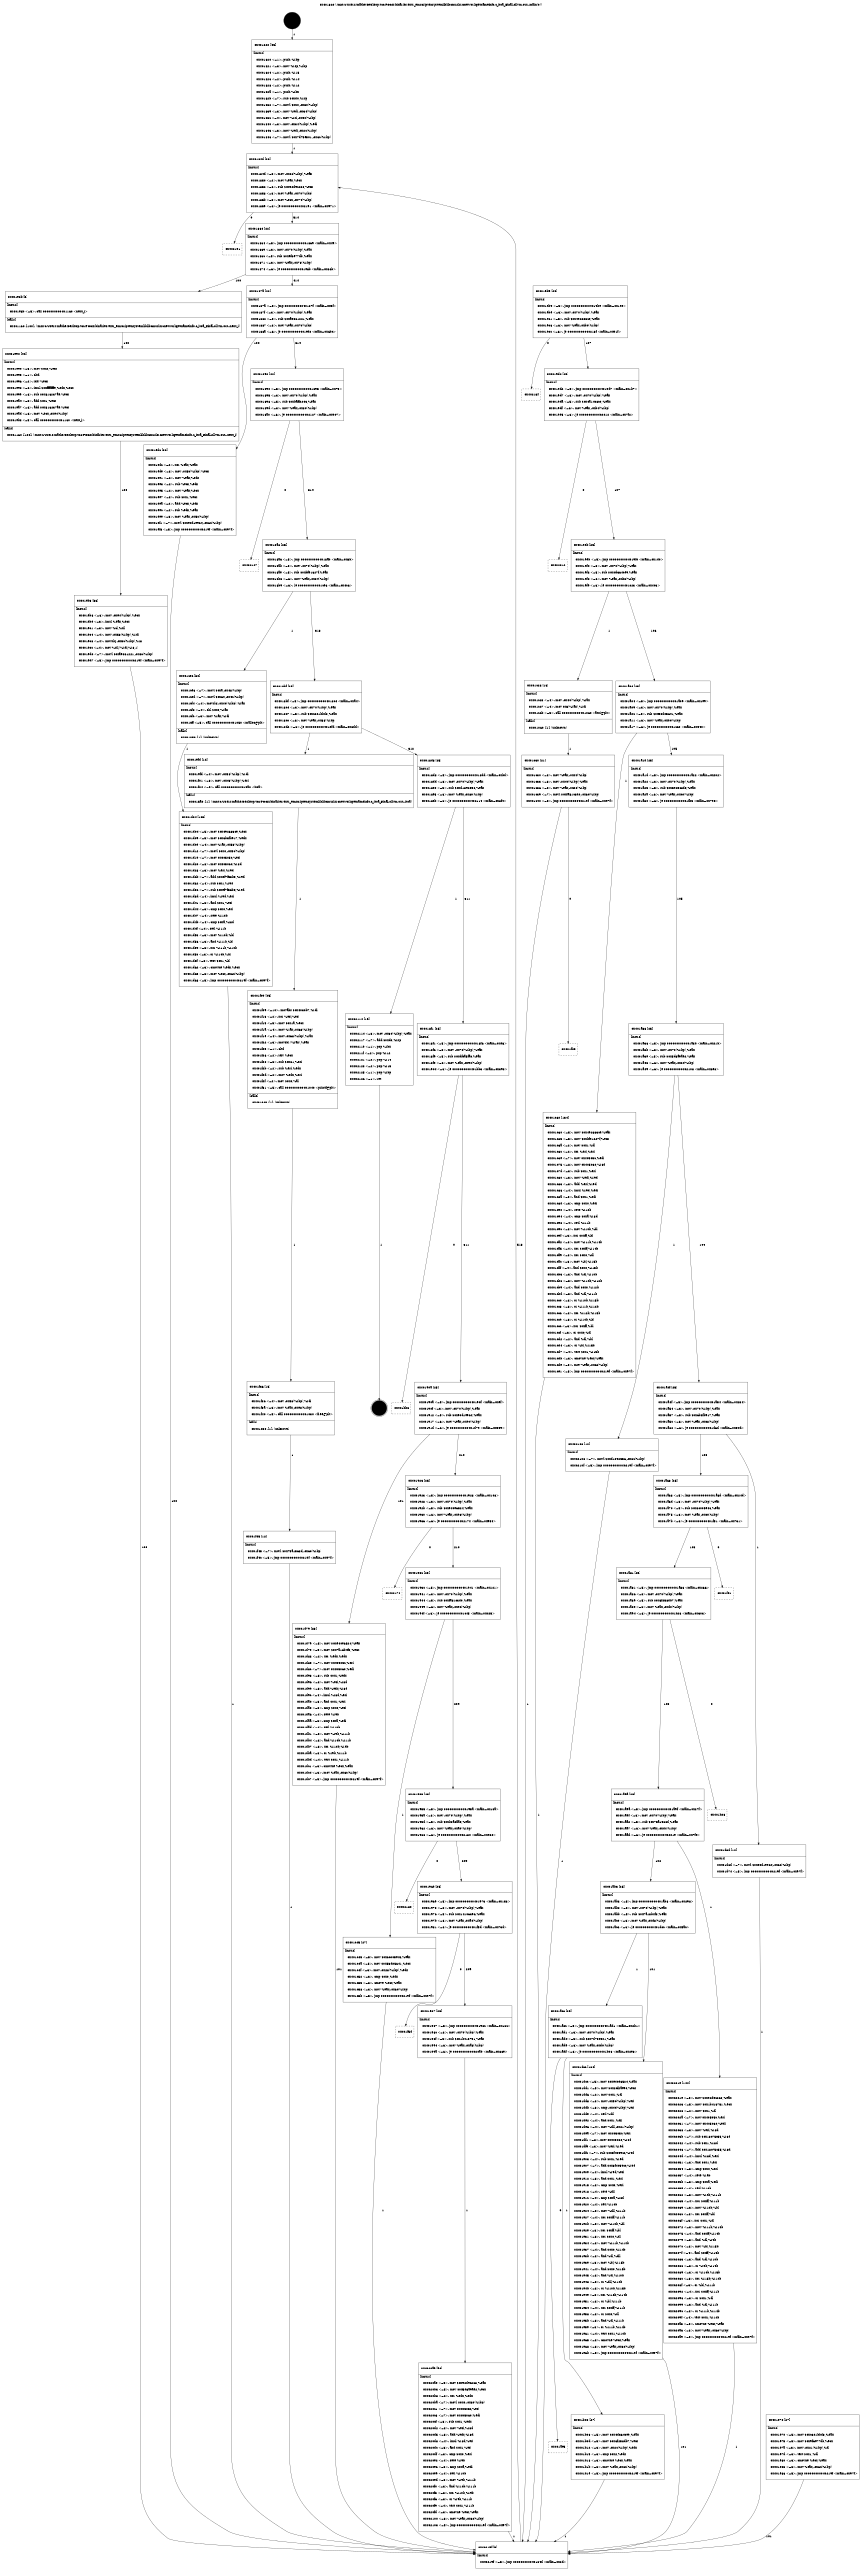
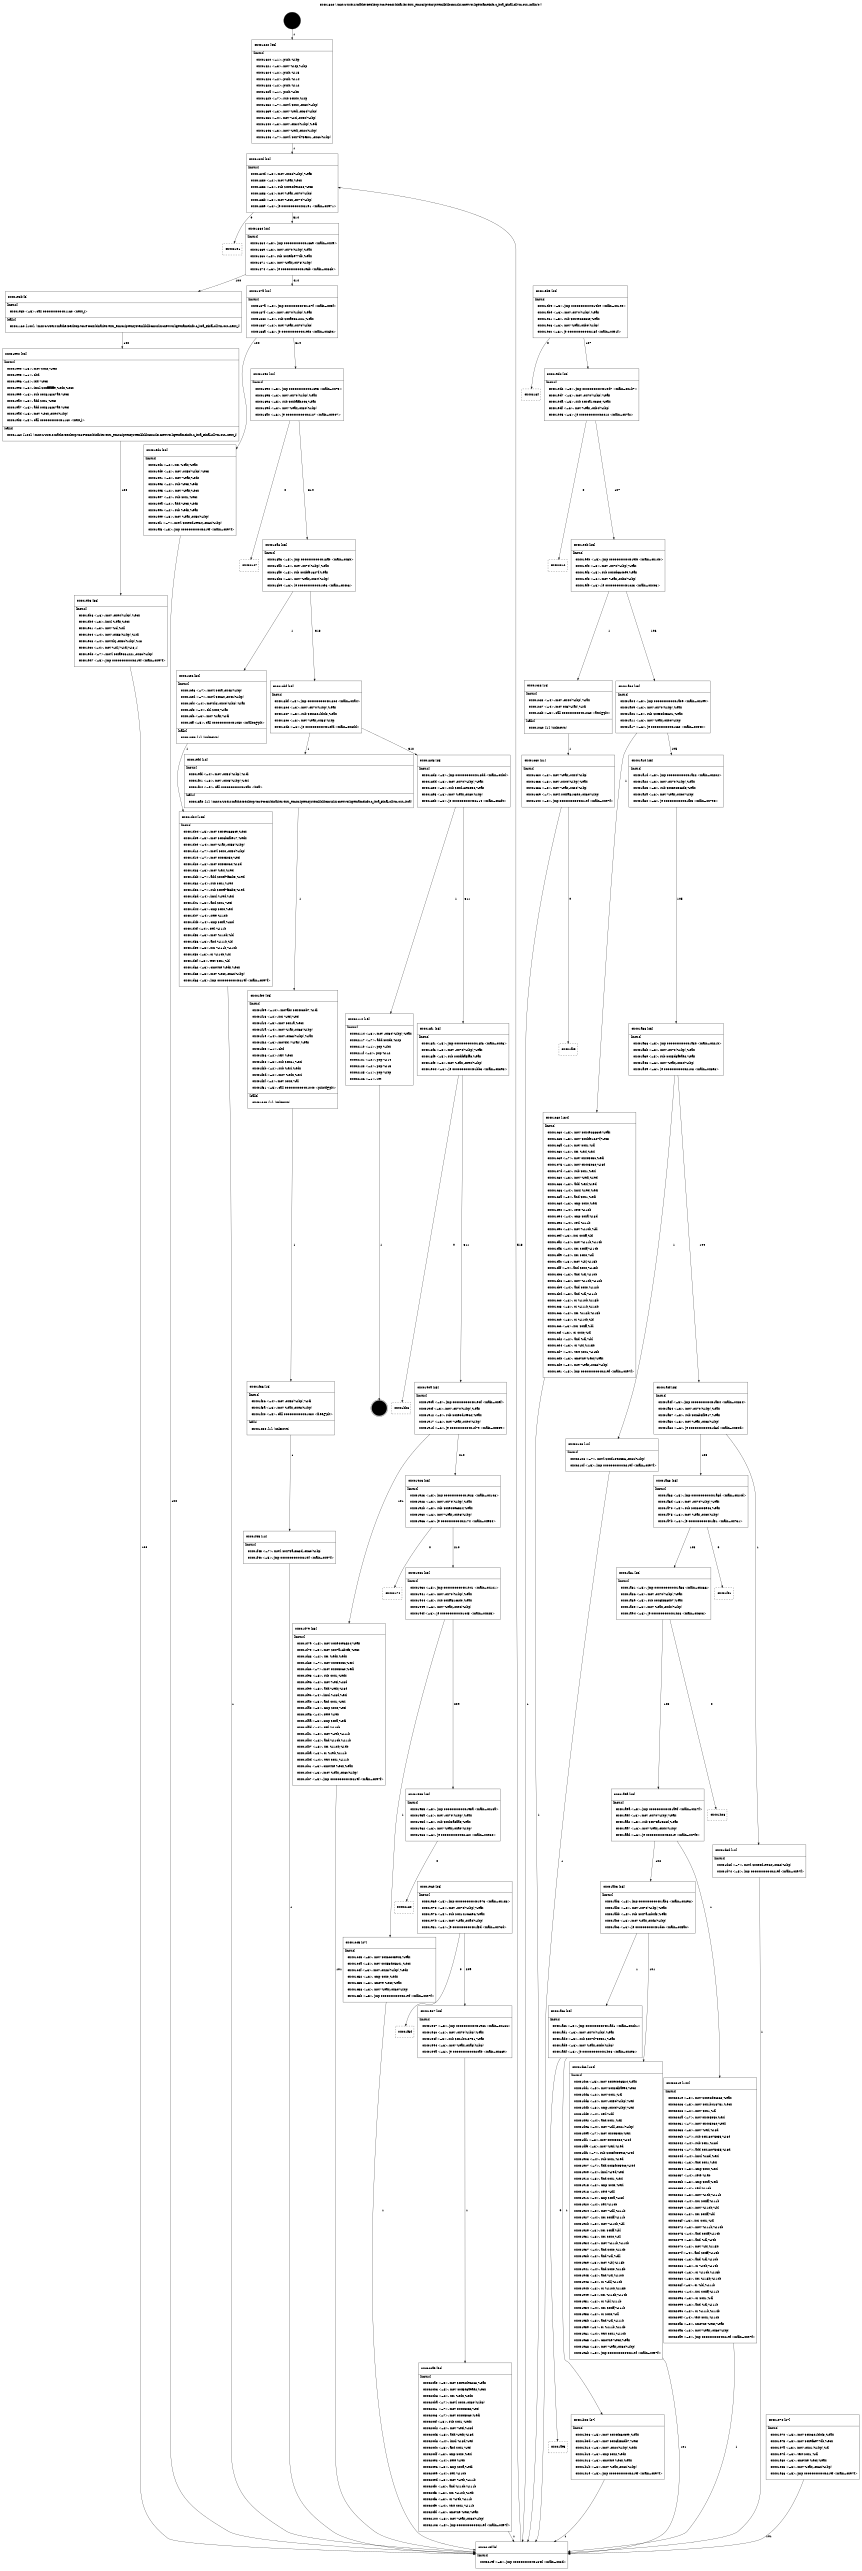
edge "0x401955 [25]" -> "0x40196e [25]": removed, label "209"
